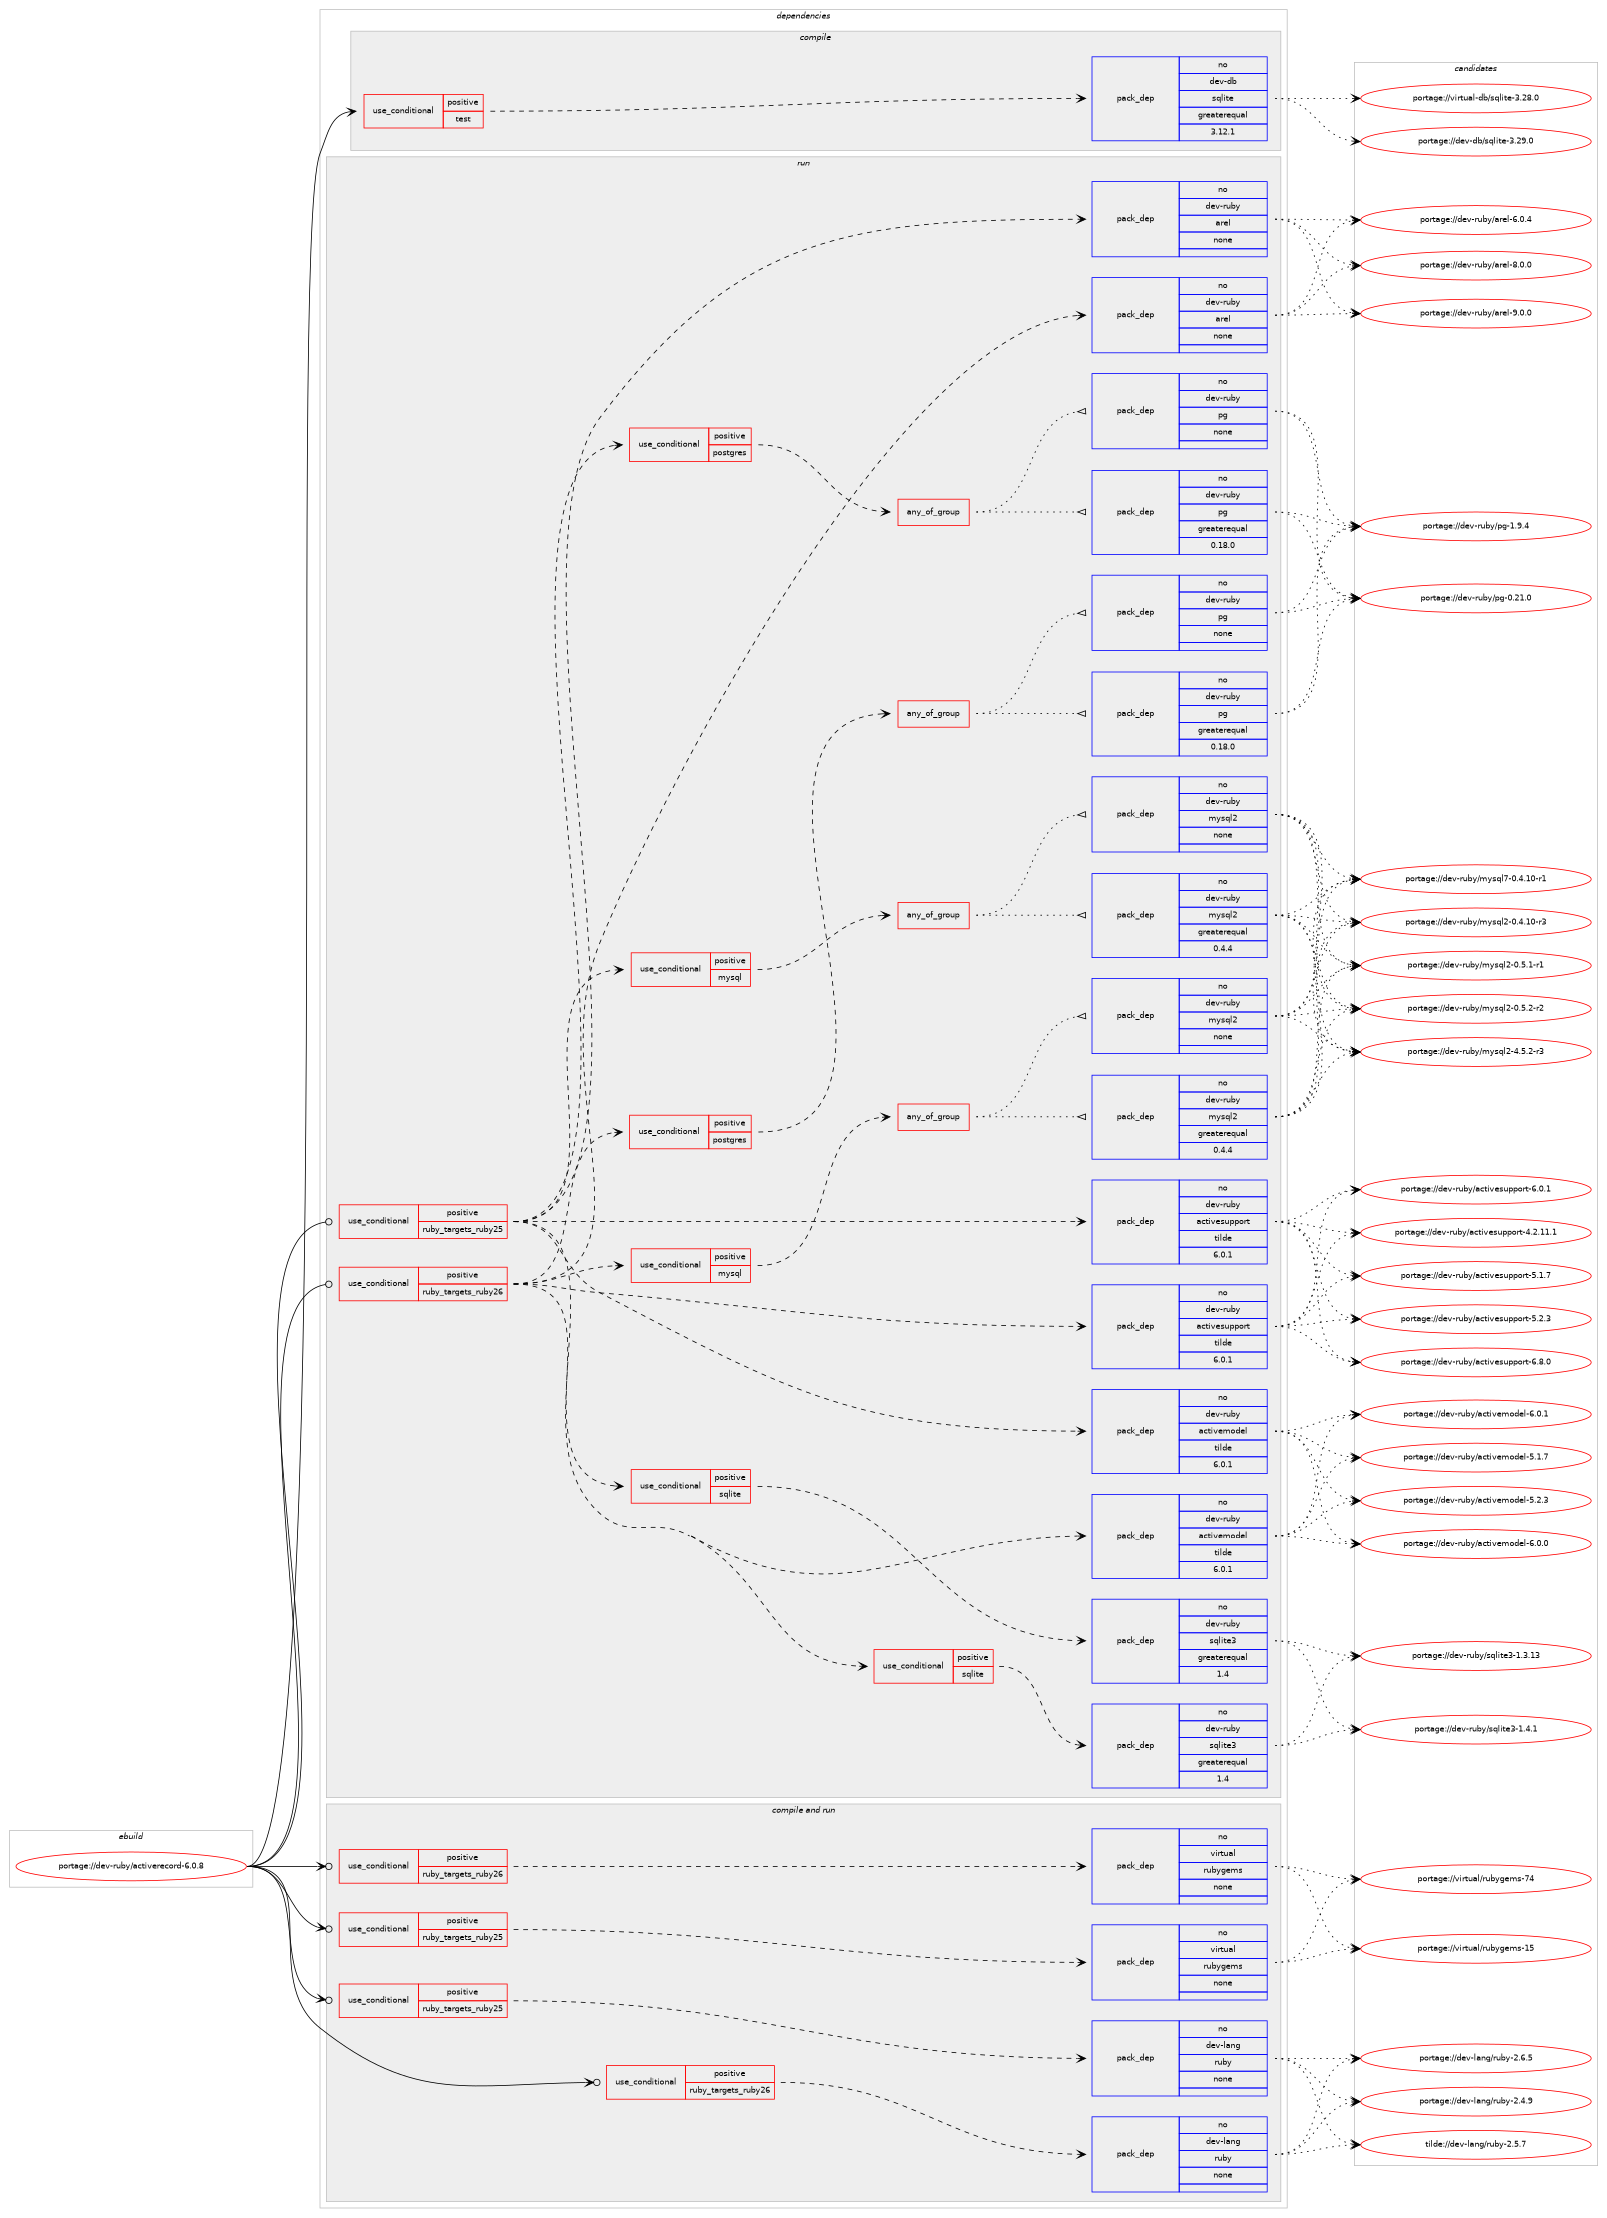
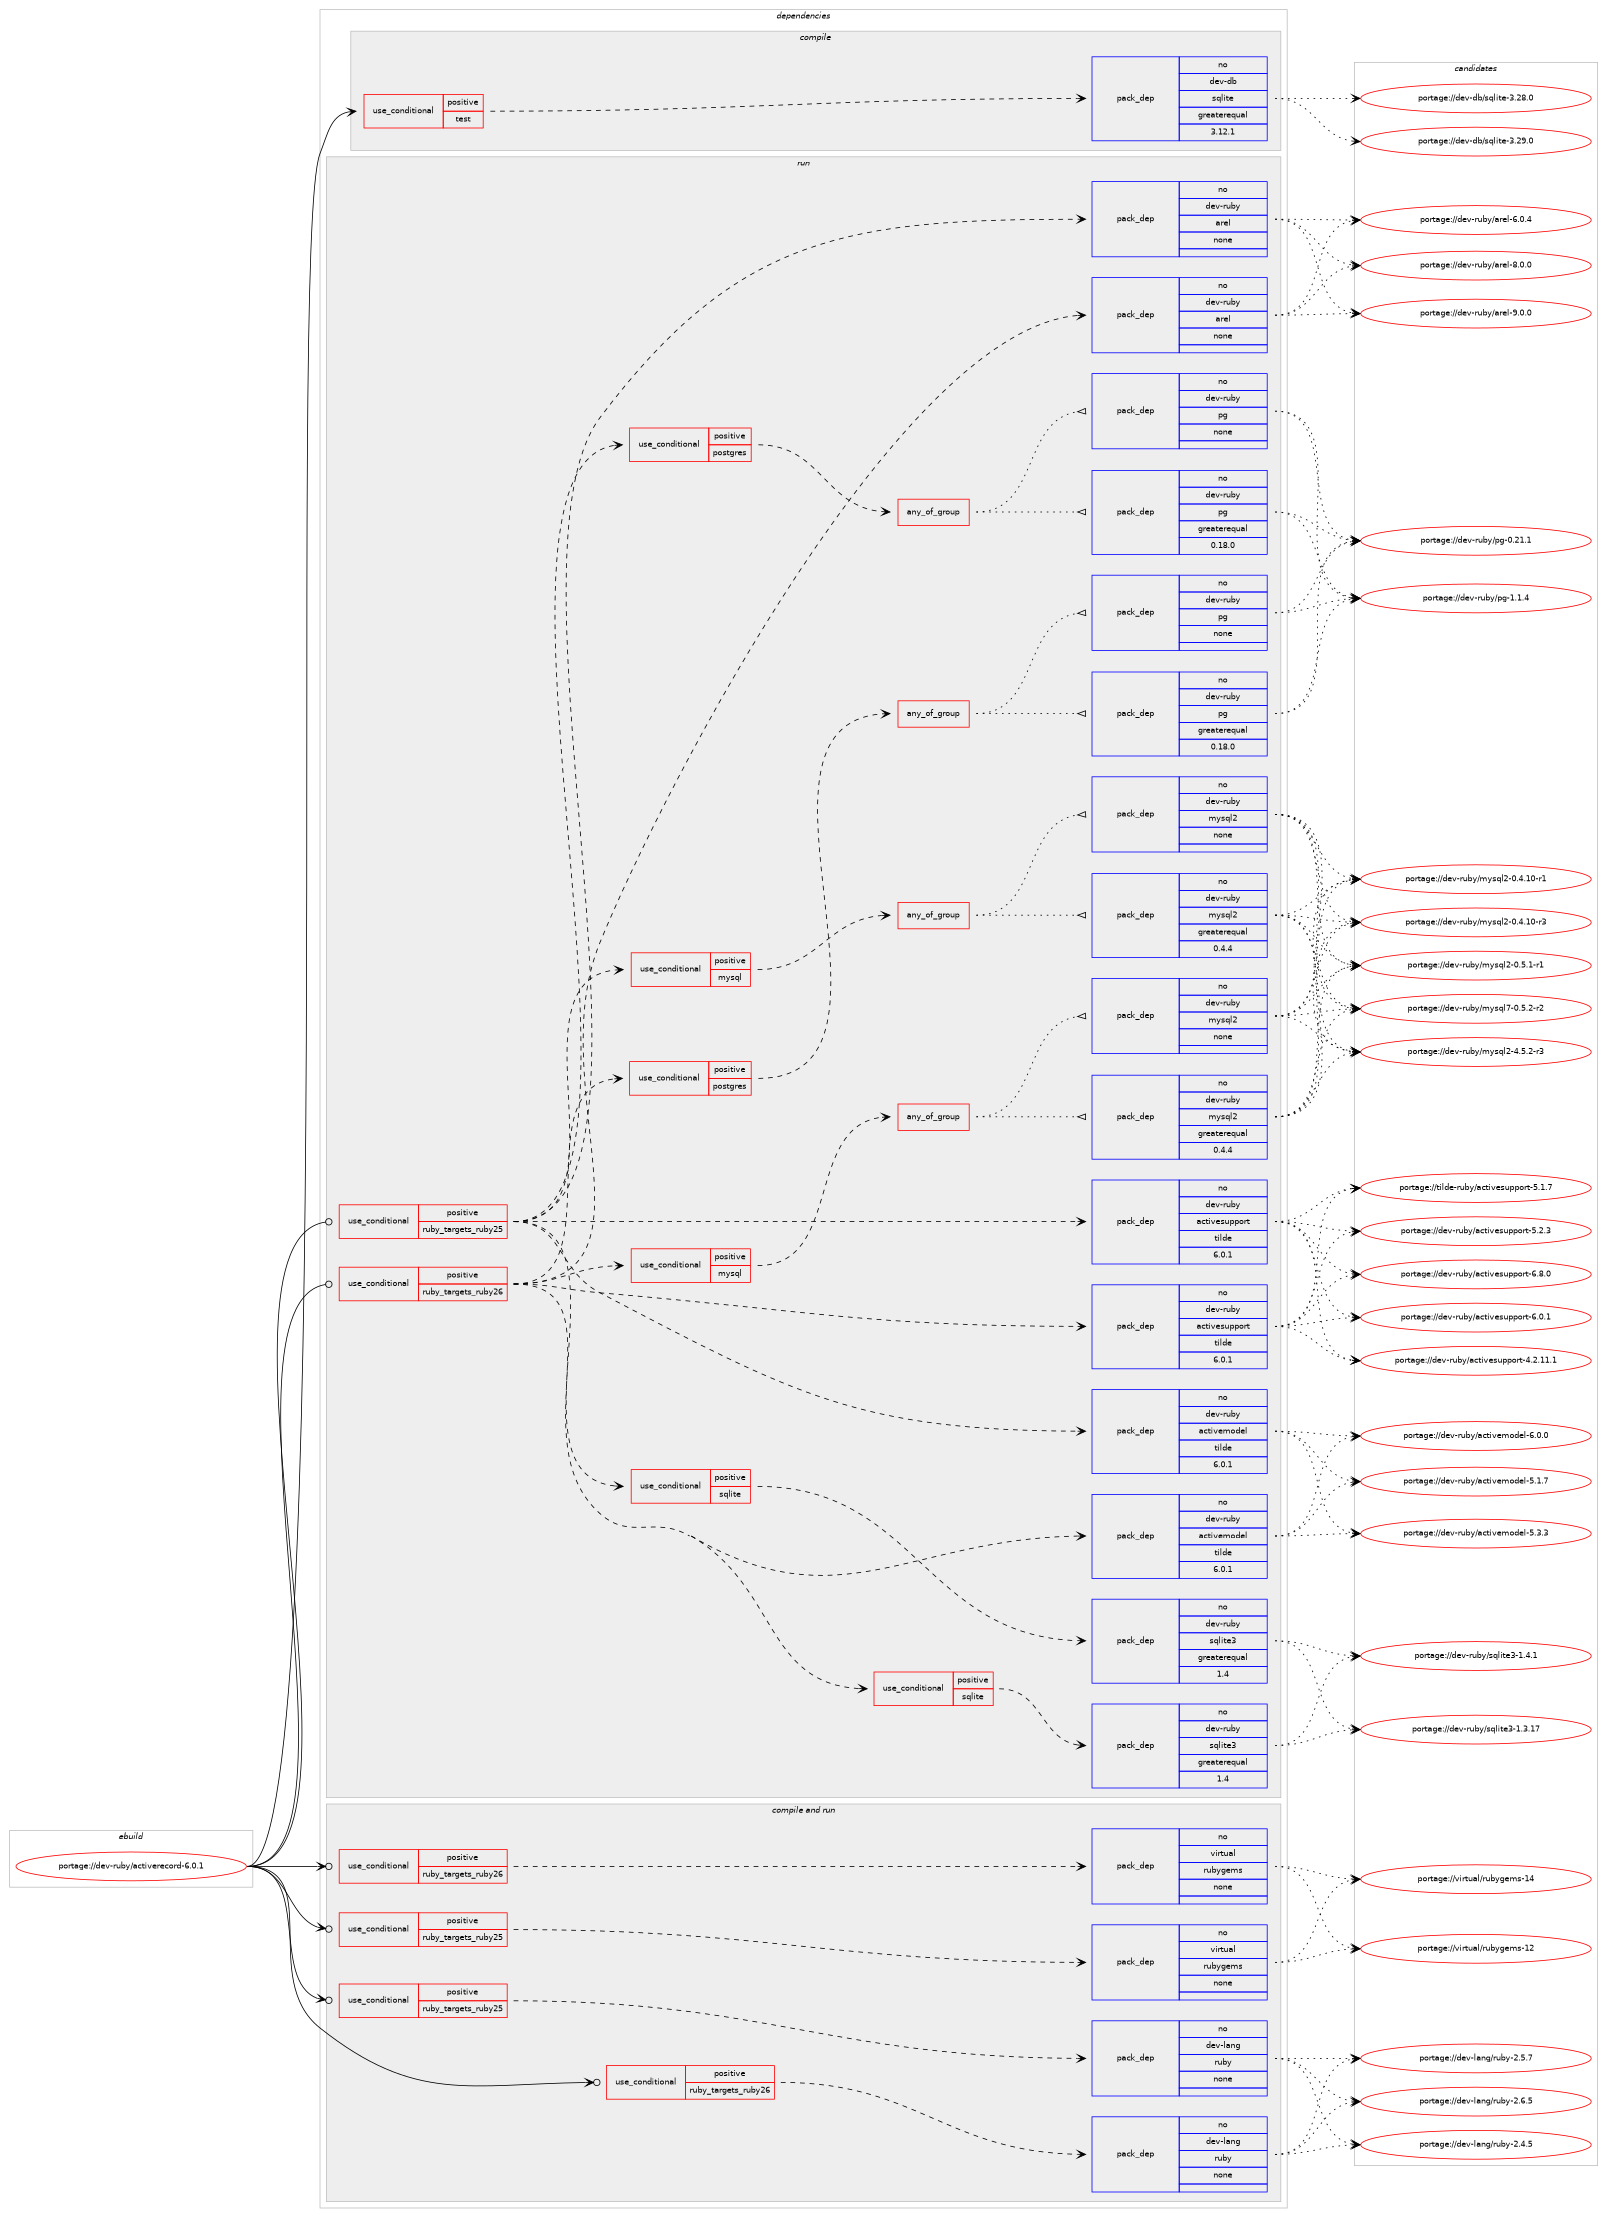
node "portage://virtual-db/sqlite-3.28.0": label "portage://virtual-db/sqlite-3.28.0" -> "portage://dev-db/sqlite-3.28.0"
node "portage://dev-ruby/pg-1.9.4": label "portage://dev-ruby/pg-1.9.4" -> "portage://dev-ruby/pg-1.1.4"
node "portage://dev-ruby/pg-0.21.0": label "portage://dev-ruby/pg-0.21.0" -> "portage://dev-ruby/pg-0.21.1"
node "portage://dev-ruby/mysql7-0.4.10-r1": label "portage://dev-ruby/mysql7-0.4.10-r1" -> "portage://dev-ruby/mysql2-0.4.10-r1"
node "portage://dev-ruby/mysql2-0.5.2-r2": label "portage://dev-ruby/mysql2-0.5.2-r2" -> "portage://dev-ruby/mysql7-0.5.2-r2"
node "portage://dev-ruby/activesupport-5.1.7": label "portage://dev-ruby/activesupport-5.1.7" -> "portage://tilde-ruby/activesupport-5.1.7"
node "portage://dev-ruby/activemodel-6.0.1": removed
node "portage://dev-ruby/activemodel-5.2.3": label "portage://dev-ruby/activemodel-5.2.3" -> "portage://dev-ruby/activemodel-5.3.3"
node "portage://dev-ruby/sqlite3-1.3.13": label "portage://dev-ruby/sqlite3-1.3.13" -> "portage://dev-ruby/sqlite3-1.3.17"
node "portage://dev-ruby/activerecord-6.0.8": label "portage://dev-ruby/activerecord-6.0.8" -> "portage://dev-ruby/activerecord-6.0.1"
node "portage://virtual/rubygems-74": label "portage://virtual/rubygems-74" -> "portage://virtual/rubygems-14"
node "portage://virtual/rubygems-15": label "portage://virtual/rubygems-15" -> "portage://virtual/rubygems-12"
node "portage://dev-lang/ruby-2.4.9": label "portage://dev-lang/ruby-2.4.9" -> "portage://dev-lang/ruby-2.4.5"
node "tilde://dev-lang/ruby-2.5.7": label "tilde://dev-lang/ruby-2.5.7" -> "portage://dev-lang/ruby-2.5.7"
